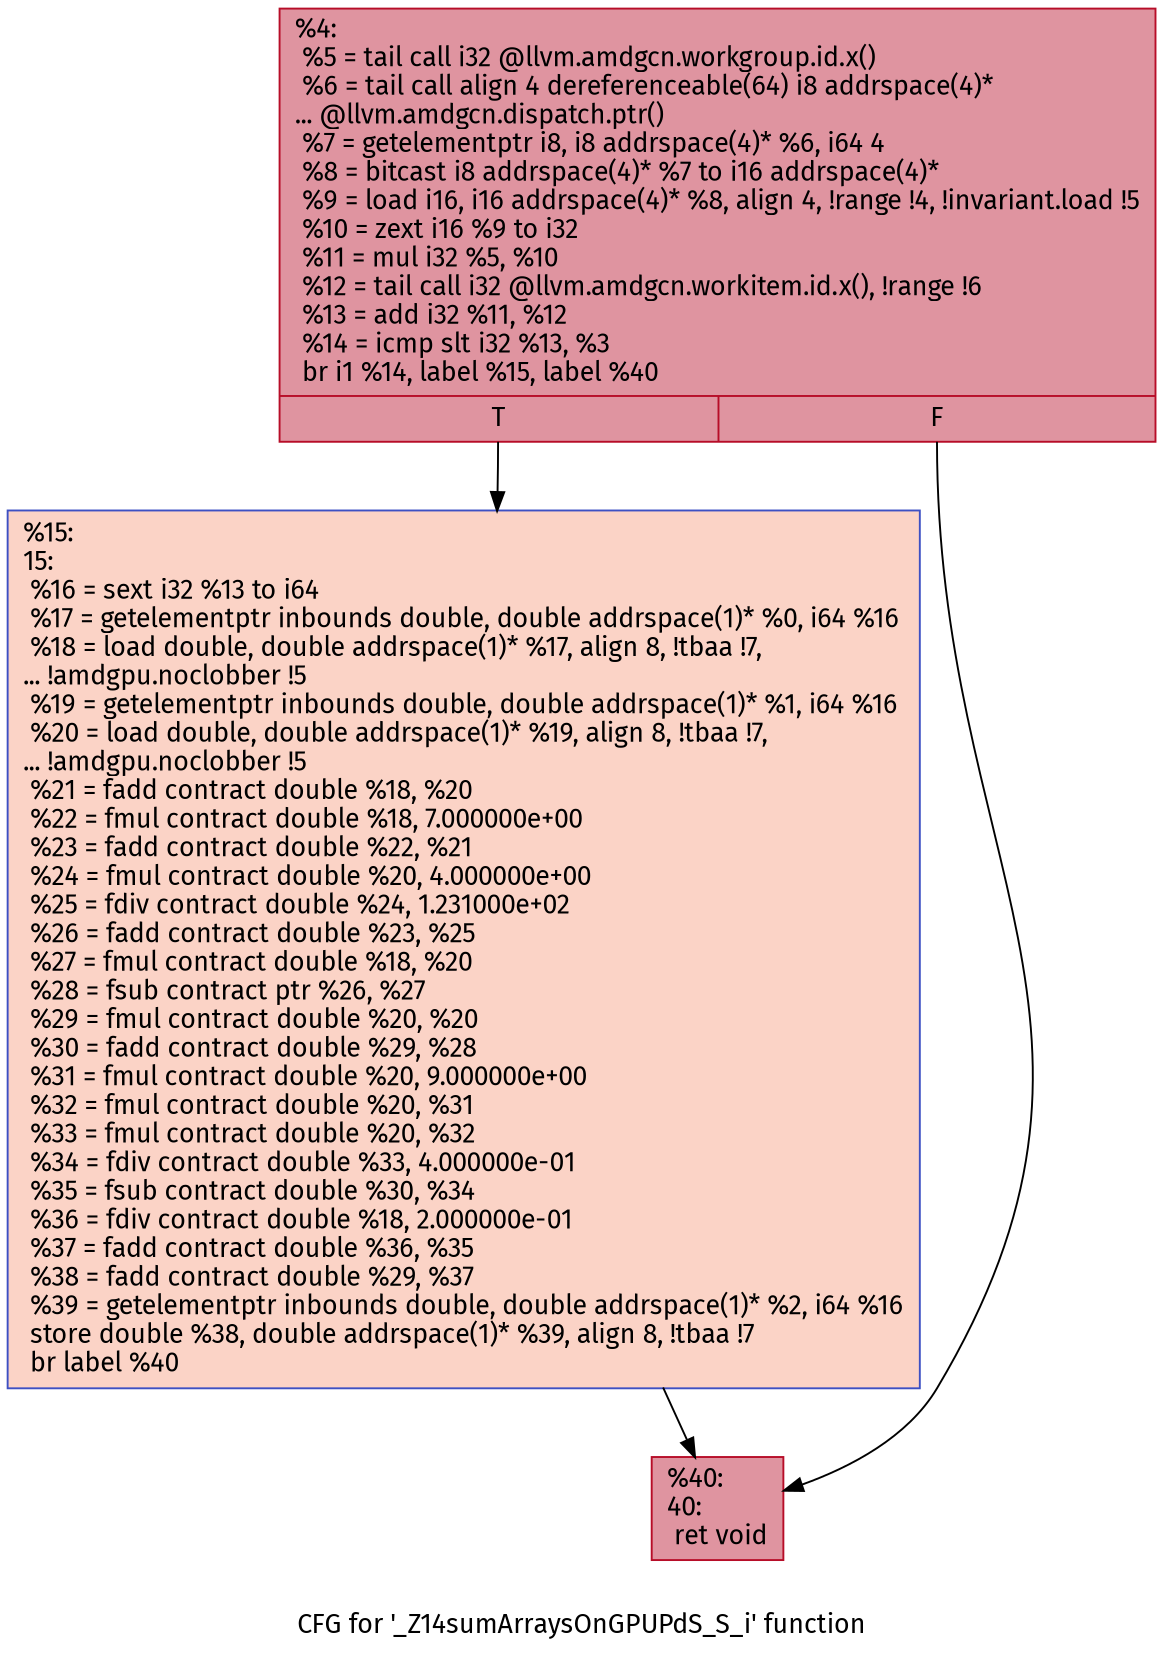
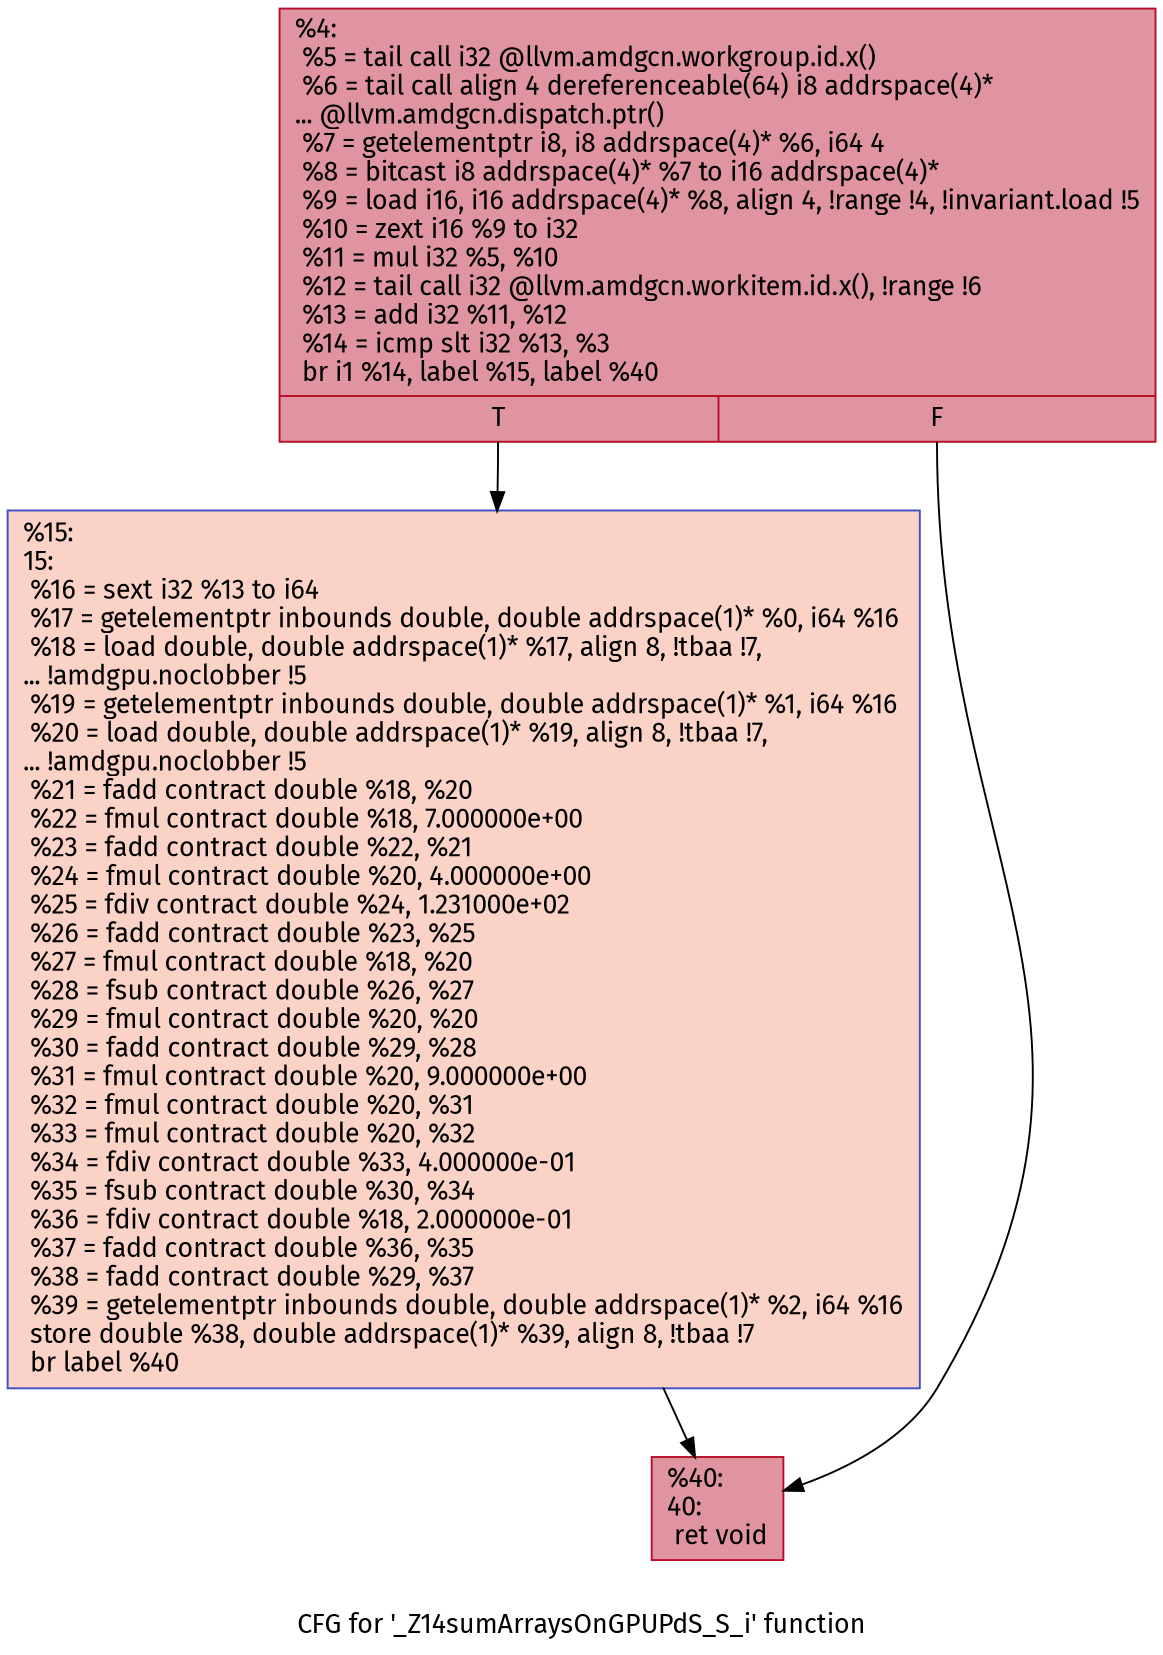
node "%15:": text "%28 = fsub contract ptr %26, %27" -> "%28 = fsub contract double %26, %27"
